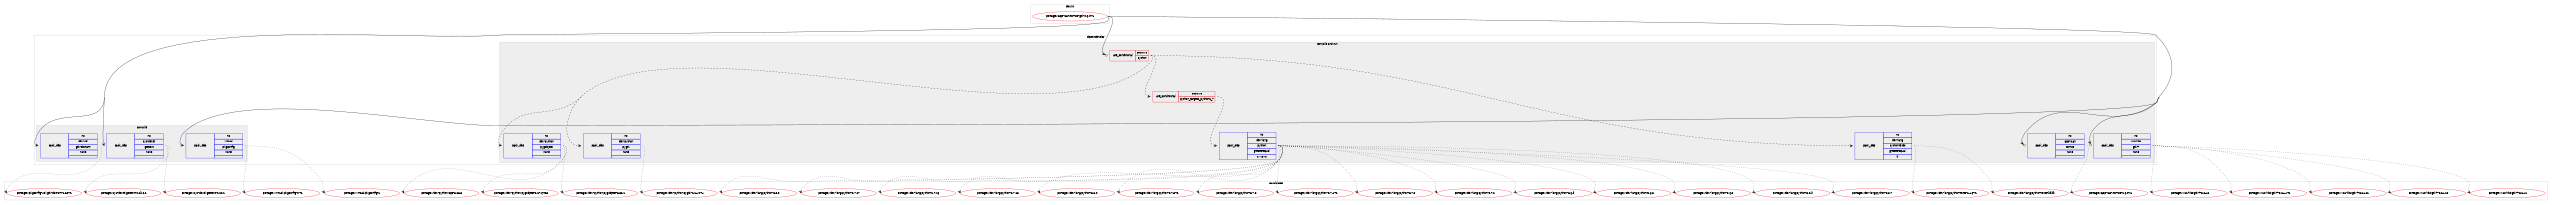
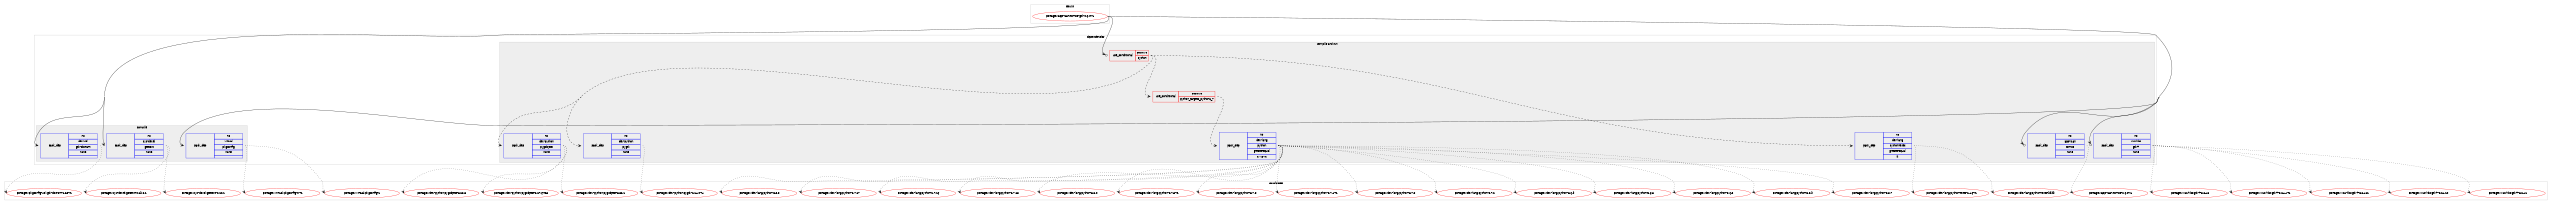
node "portage://dev-python/app-3.28.3": label "portage://dev-python/app-3.28.3" -> "portage://dev-python/pygobject-3.28.3"
